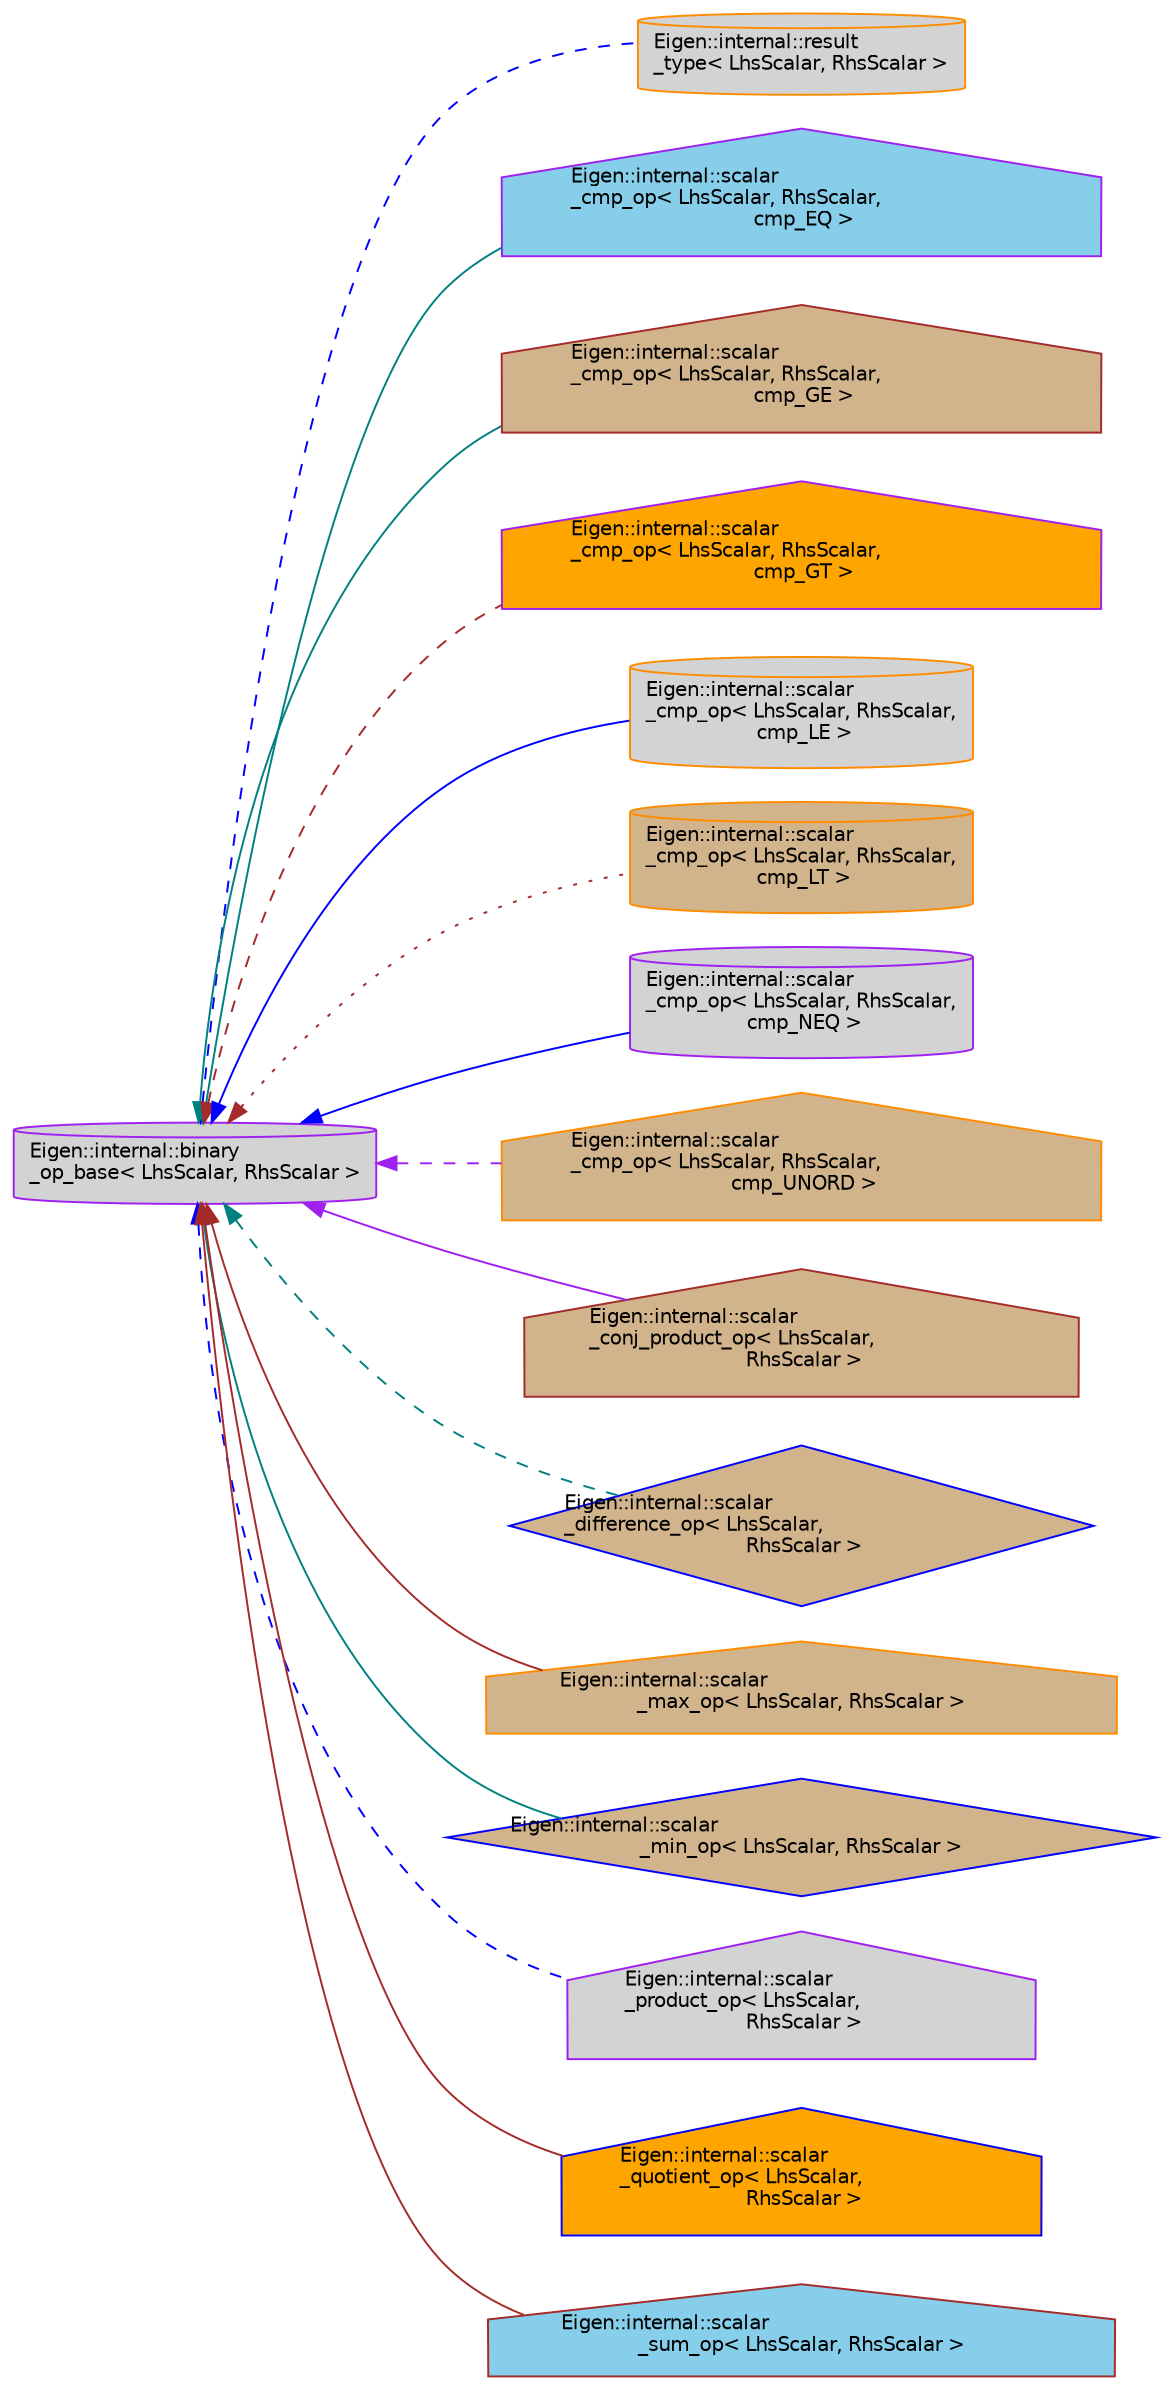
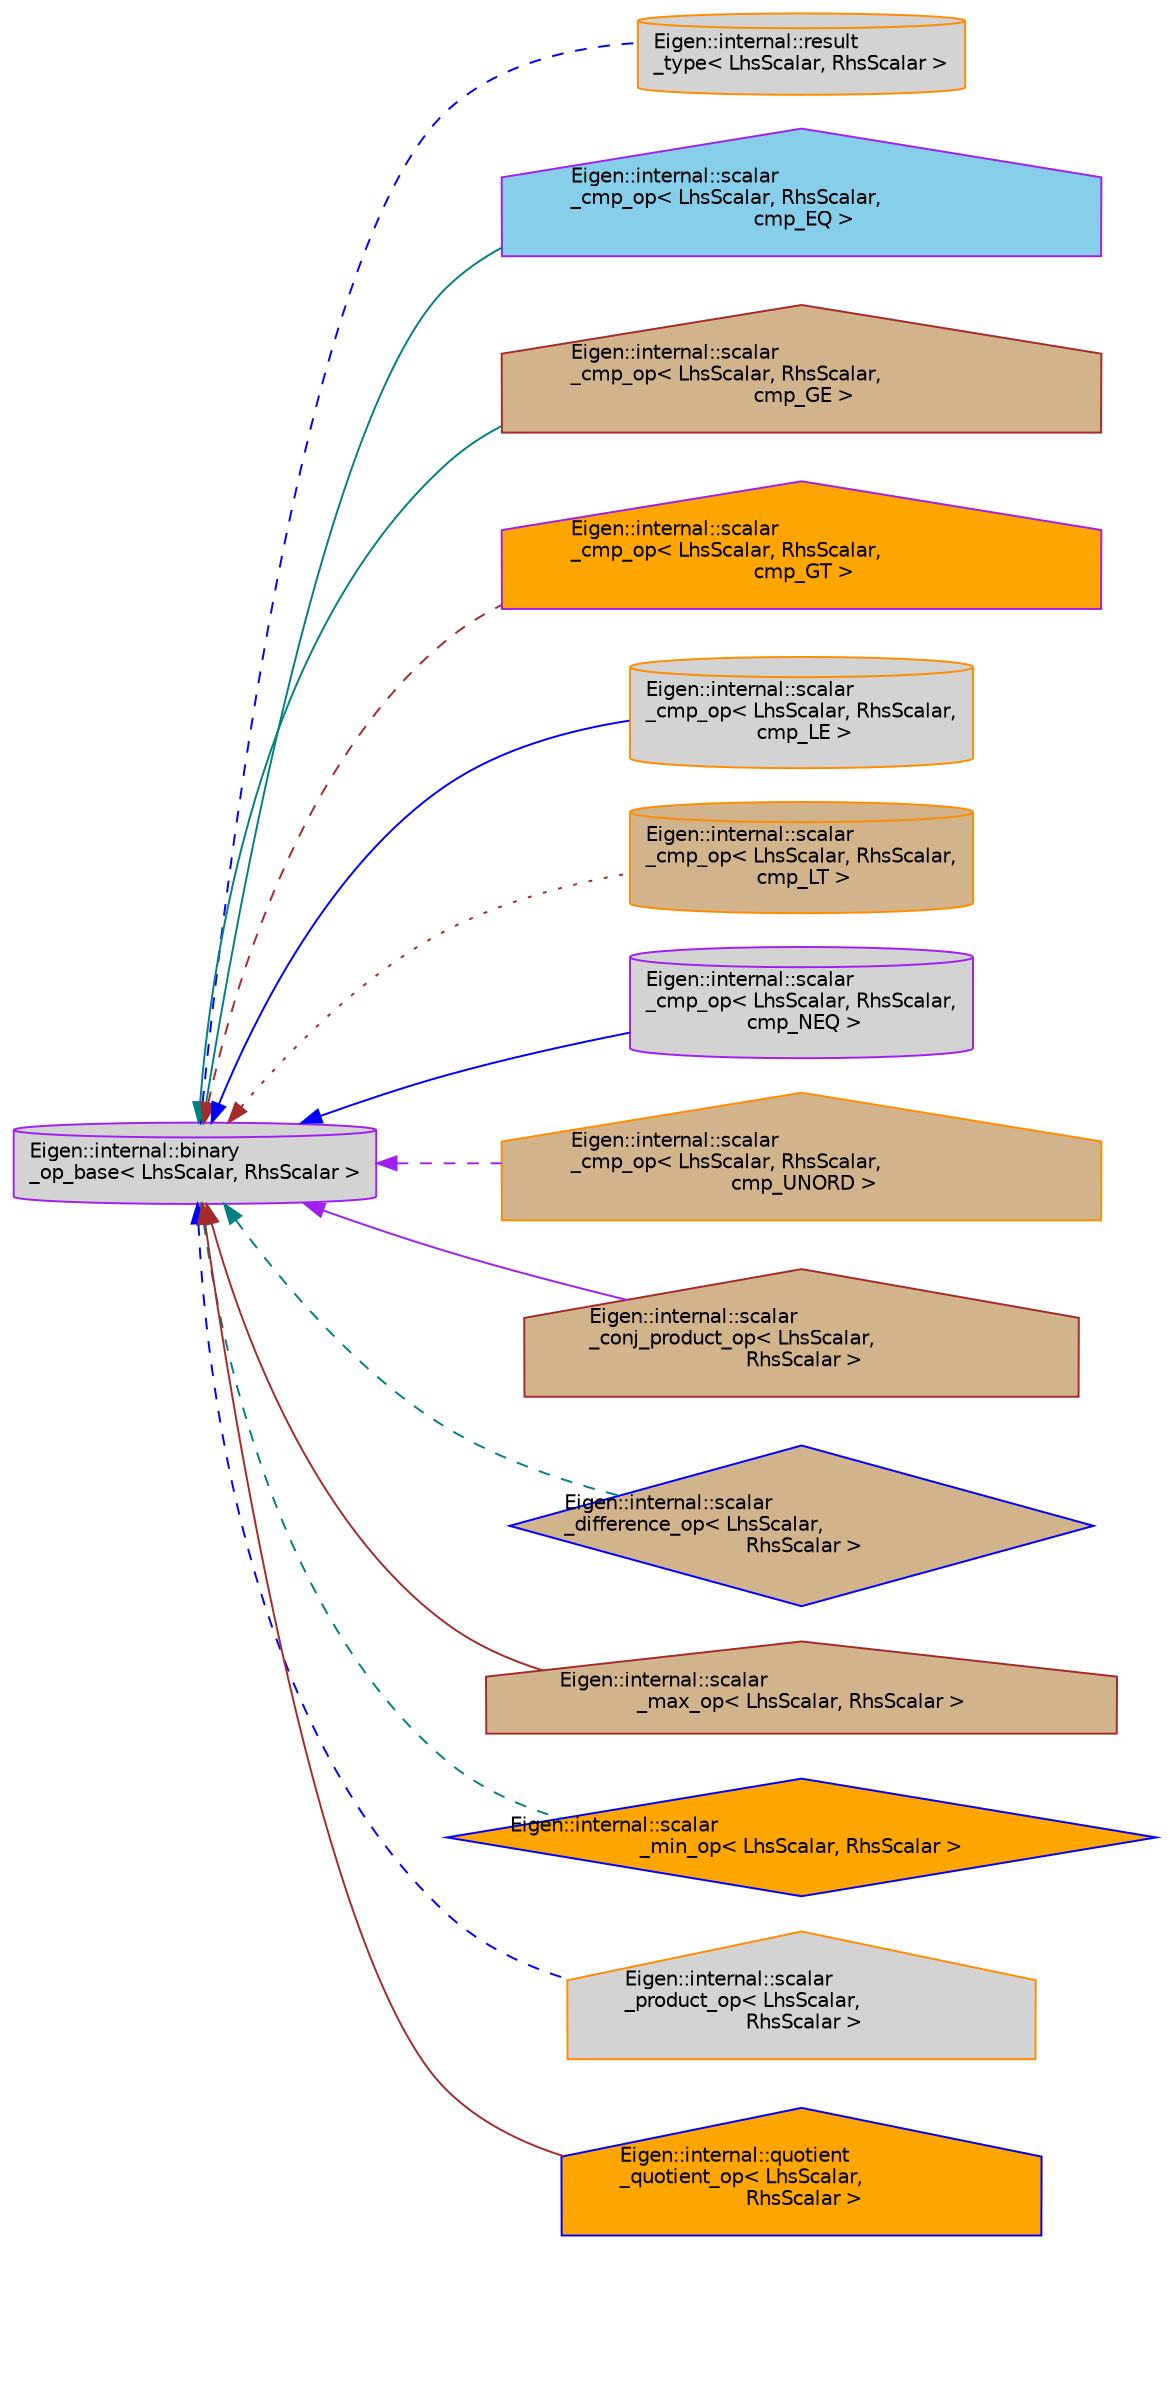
edge "Eigen::internal::scalar _min_op< LhsScalar, RhsScalar >" -> "Eigen::internal::binary _op_base< LhsScalar, RhsScalar >": style solid -> dashed
node "Eigen::internal::scalar _max_op< LhsScalar, RhsScalar >": color darkorange -> brown
node "Eigen::internal::scalar _min_op< LhsScalar, RhsScalar >": fillcolor tan -> orange
node "Eigen::internal::scalar _product_op< LhsScalar, RhsScalar >": color purple -> darkorange
node "Eigen::internal::scalar _quotient_op< LhsScalar, RhsScalar >": label "Eigen::internal::scalar _quotient_op< LhsScalar, RhsScalar >" -> "Eigen::internal::quotient _quotient_op< LhsScalar, RhsScalar >"
node "Eigen::internal::scalar _sum_op< LhsScalar, RhsScalar >": removed
